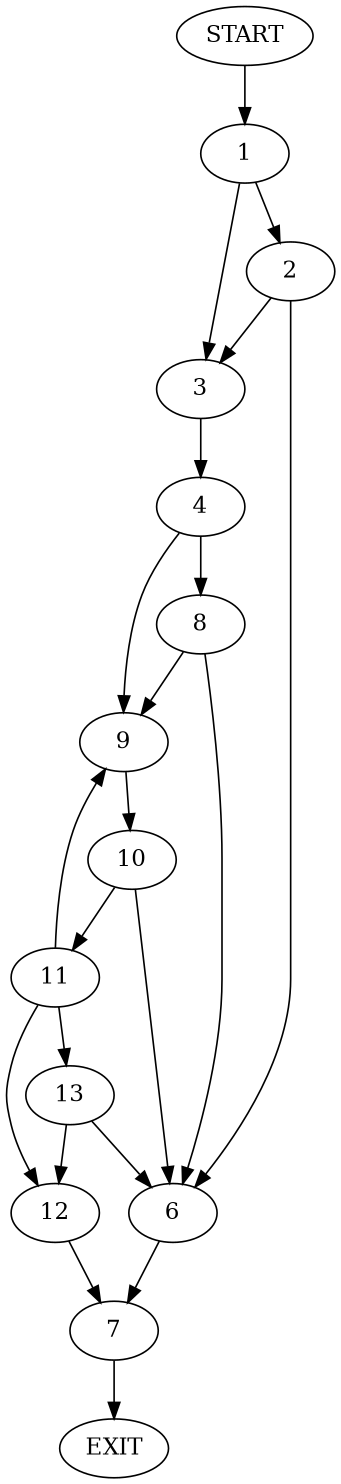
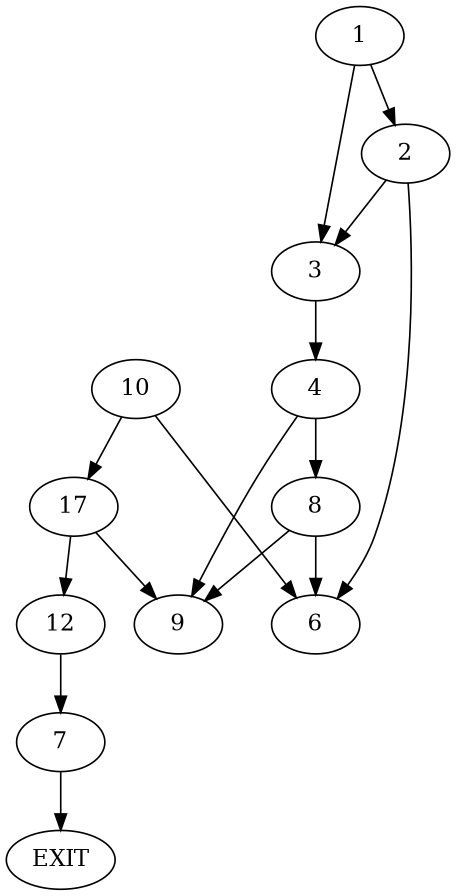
node "START": removed
edge "9" -> "10": removed
node "11": label "11" -> "17"
node "13": removed
edge "6" -> "7": removed
